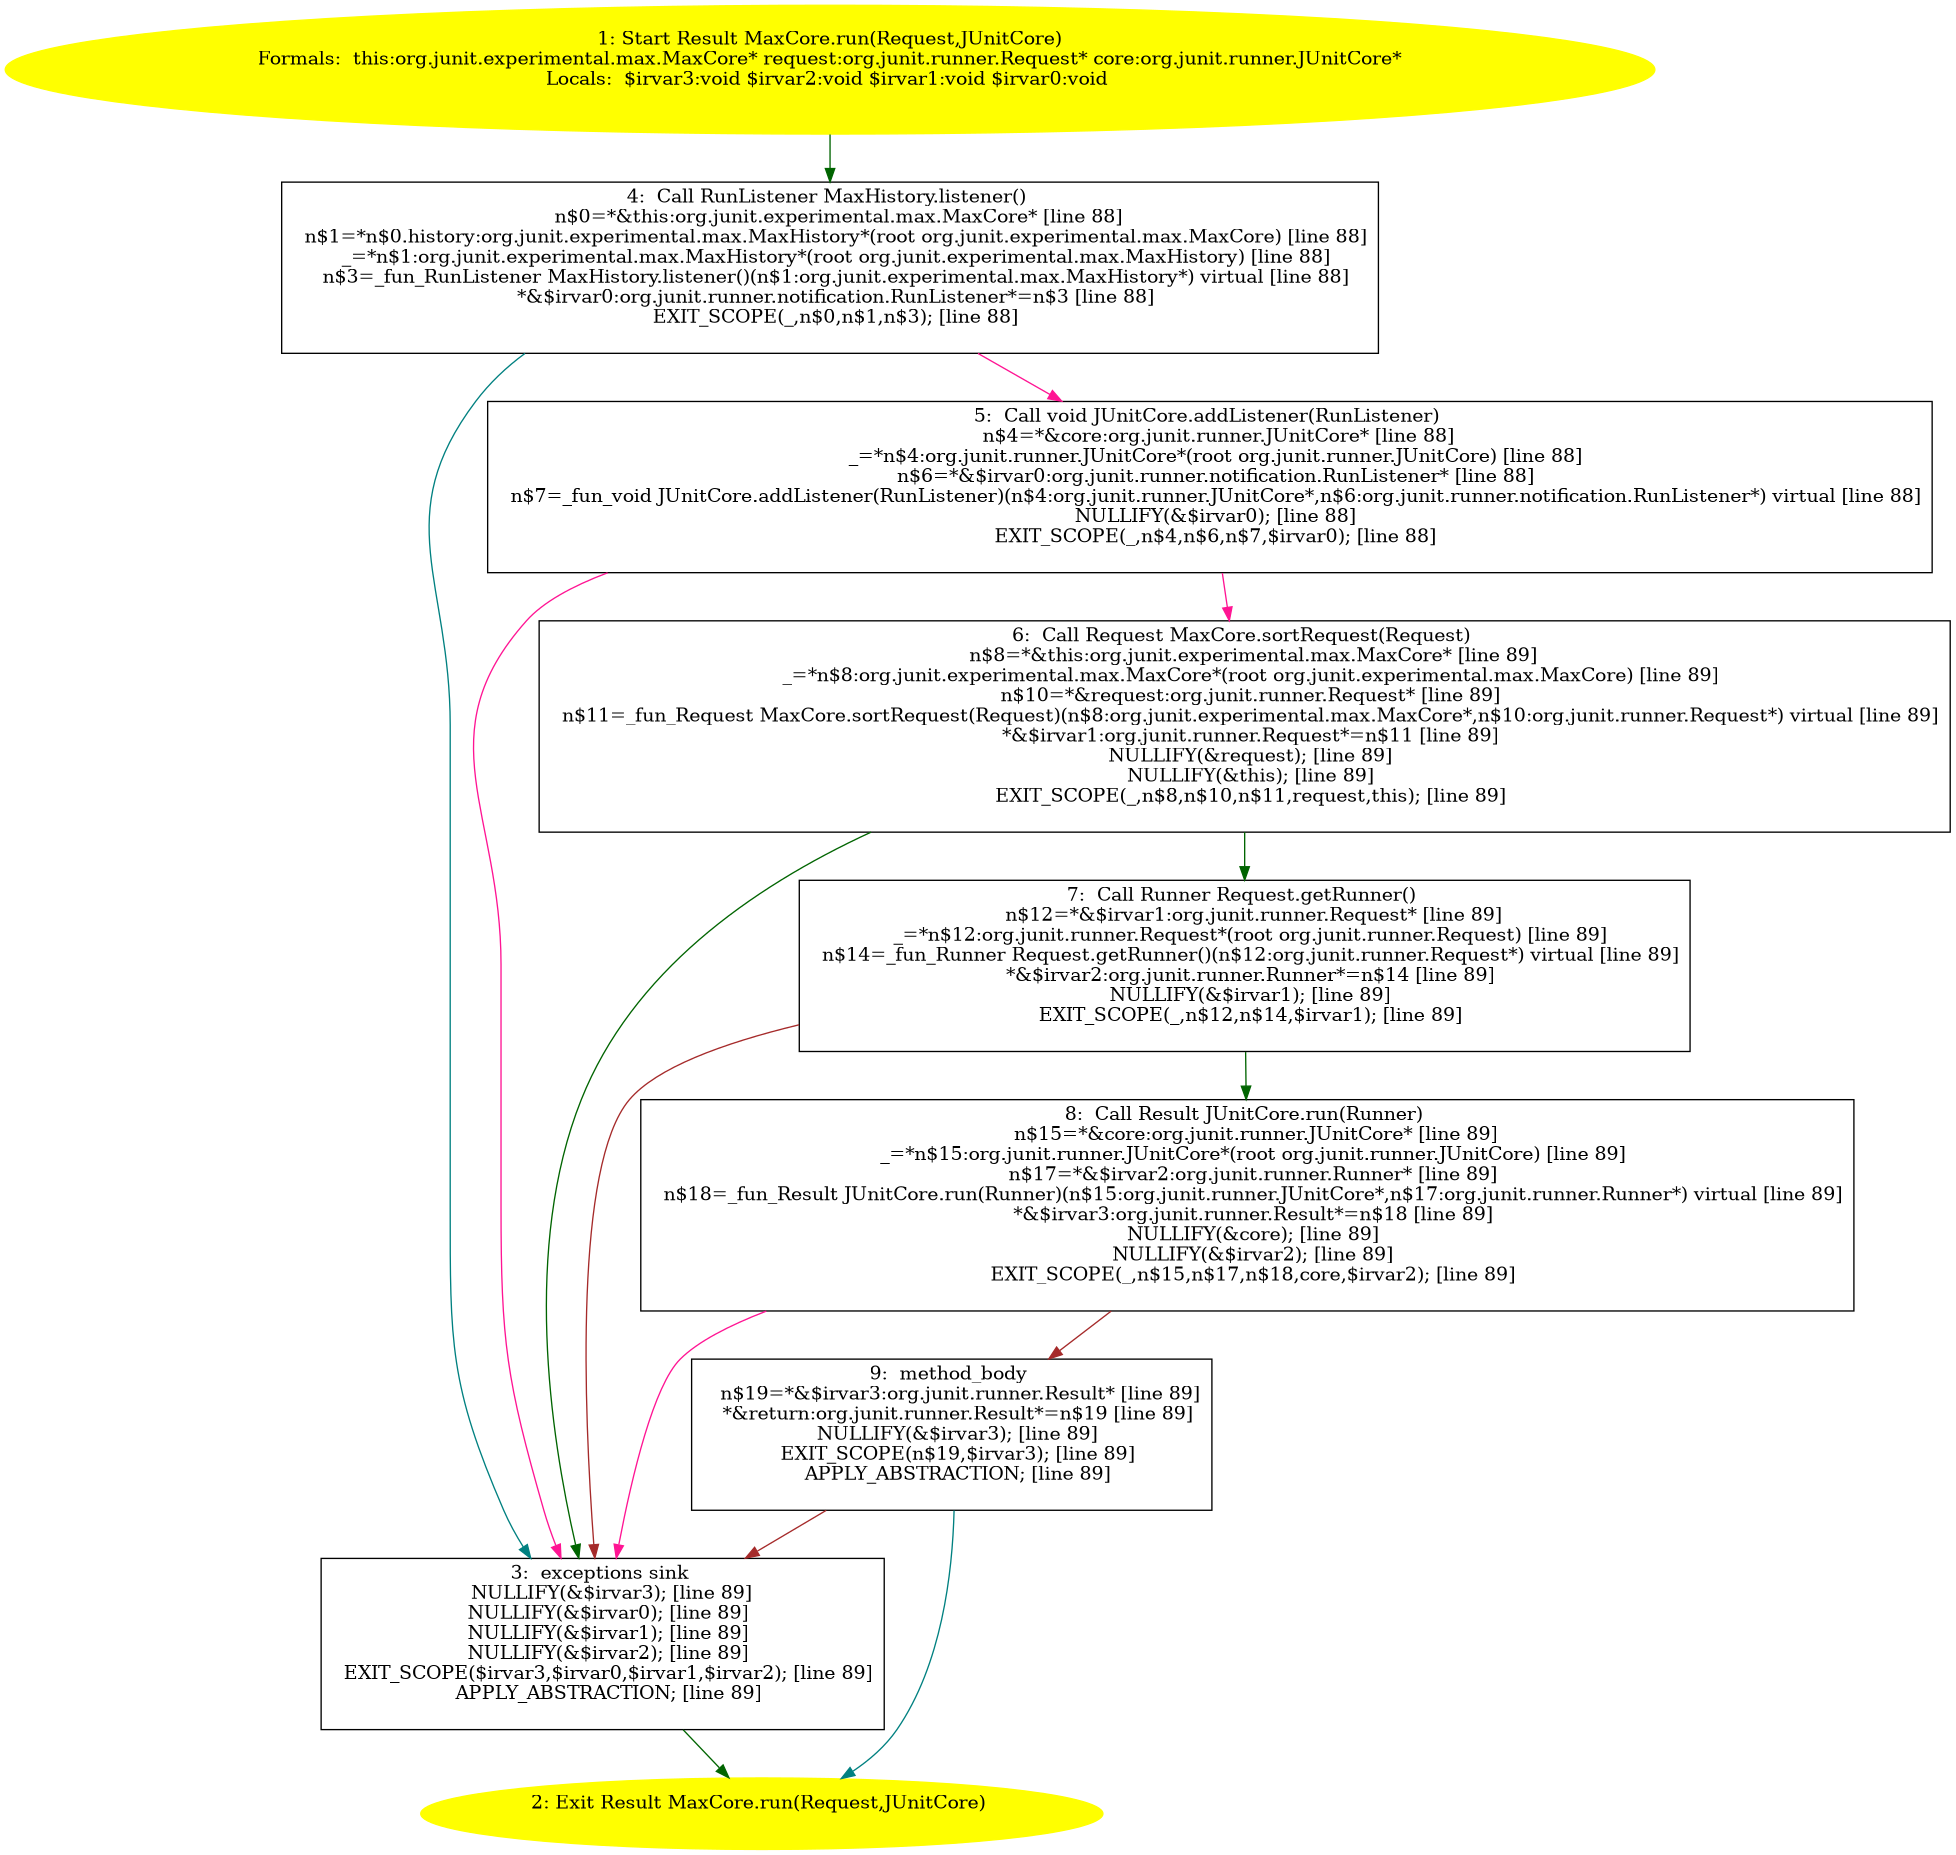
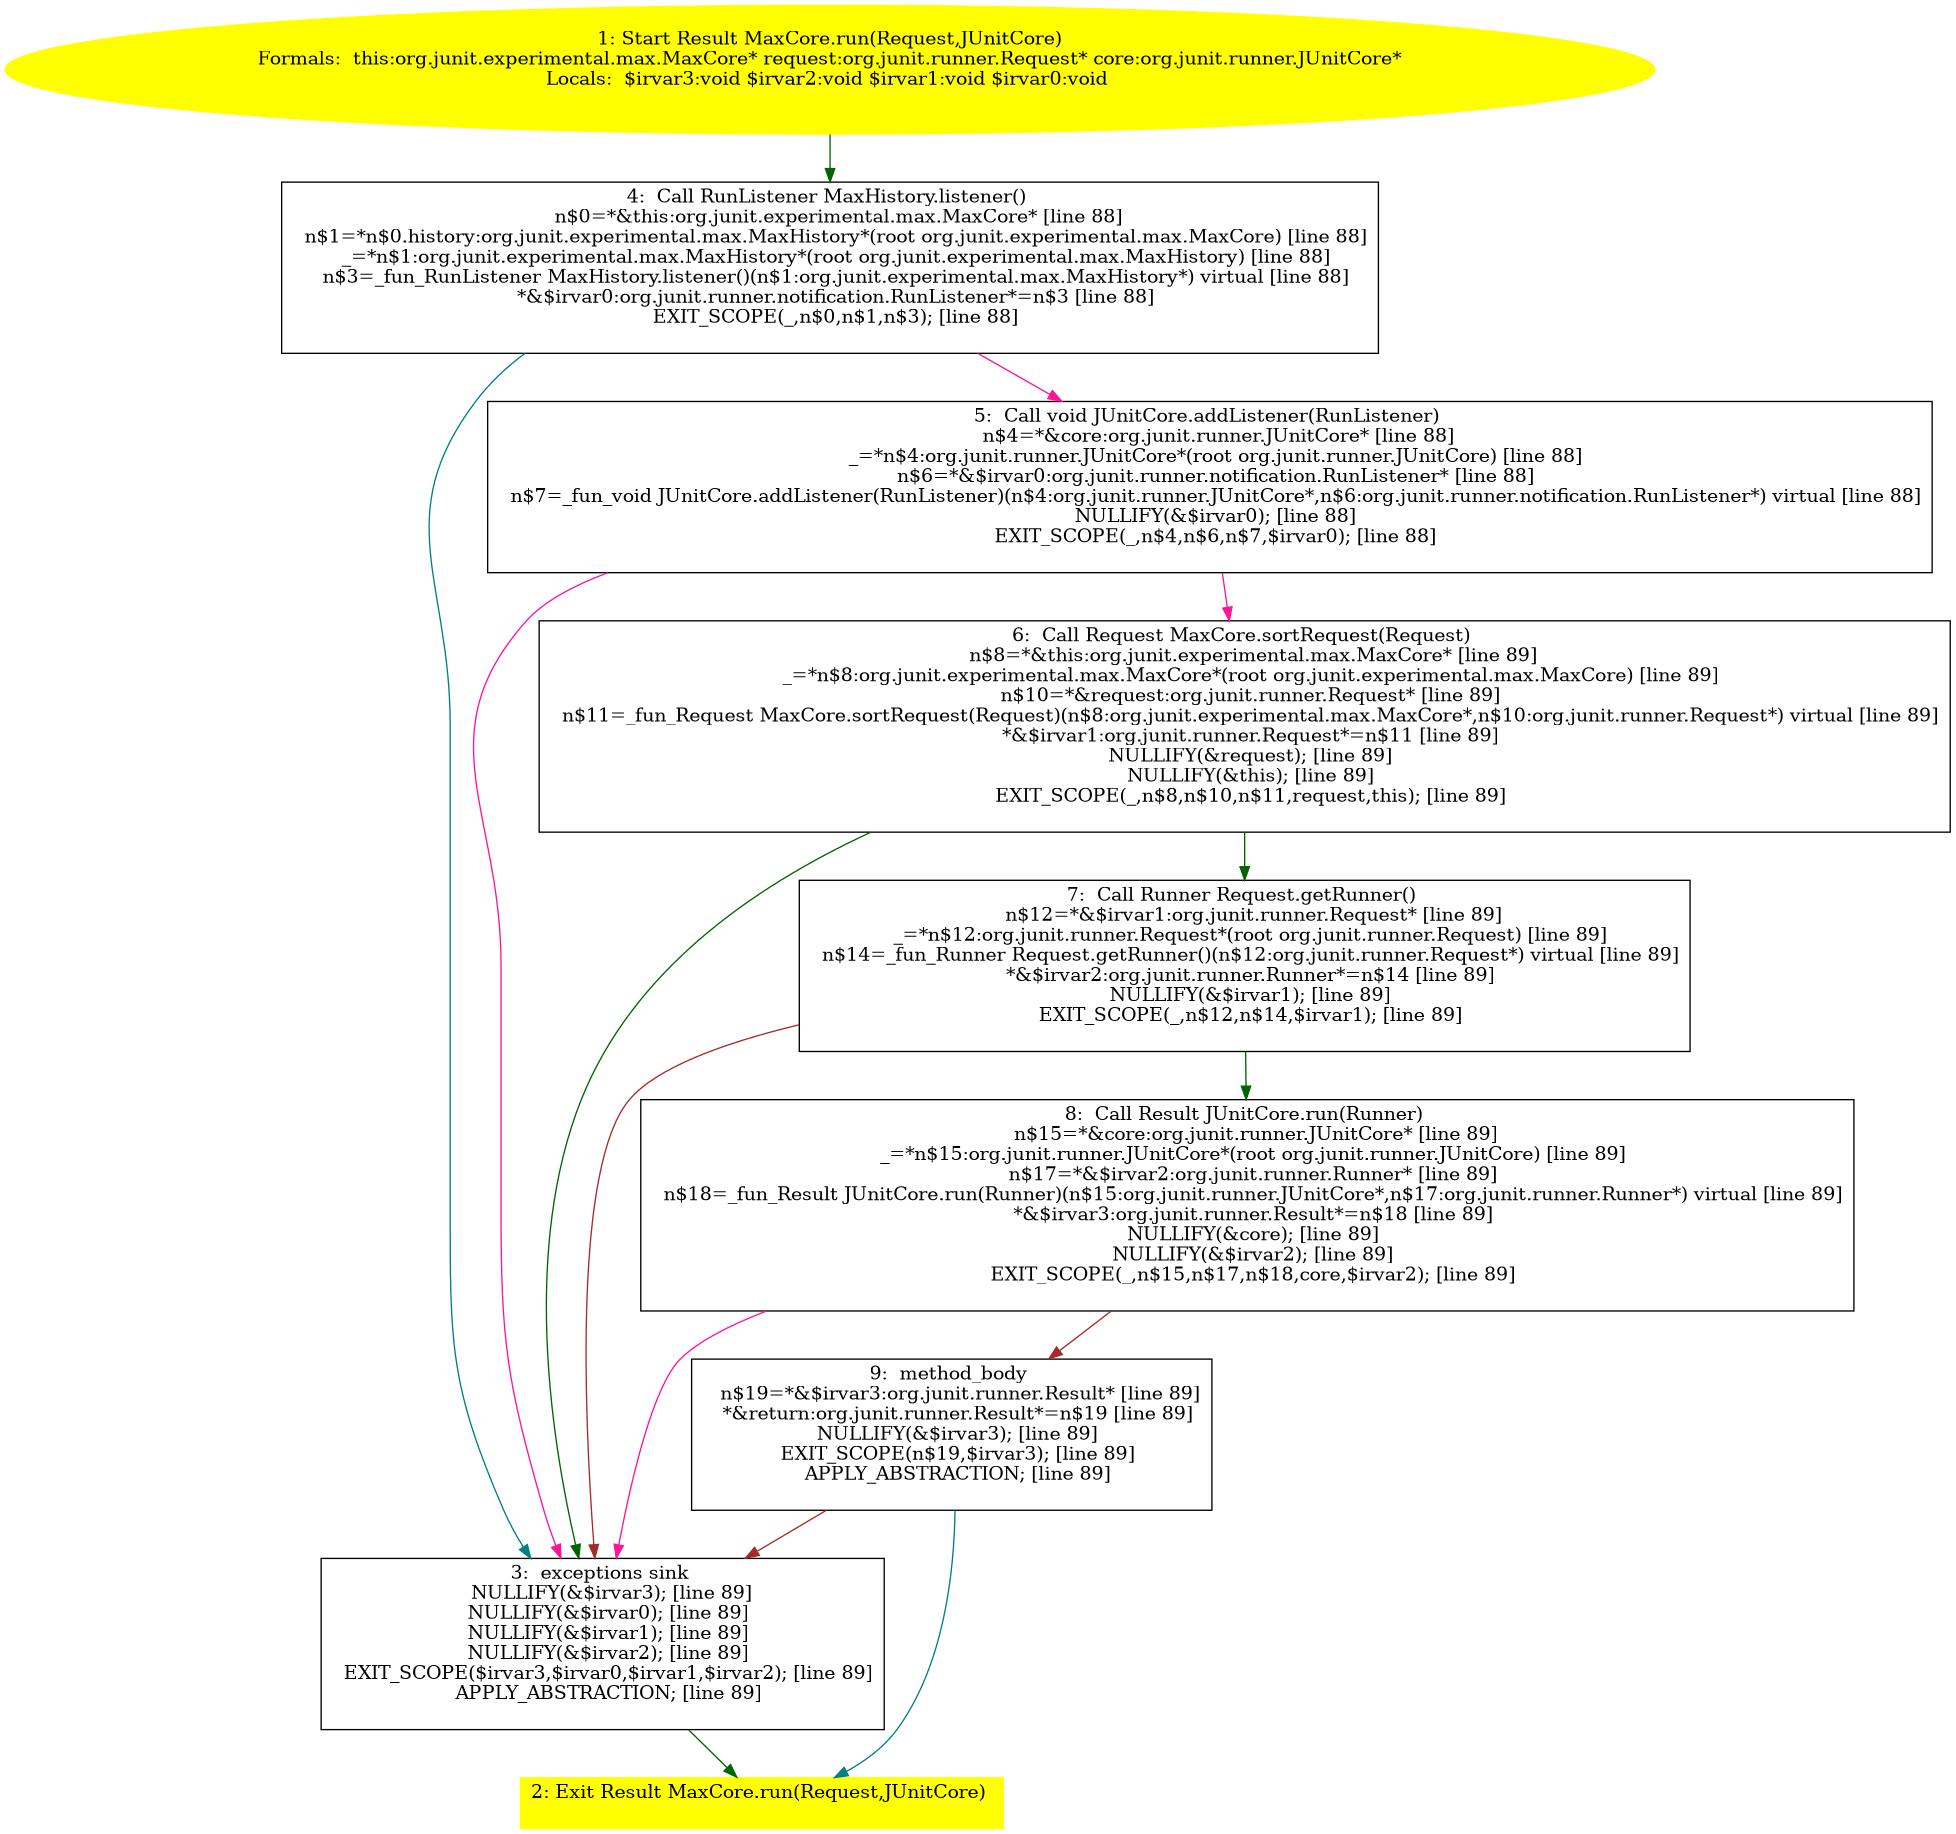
node "2: Exit Result MaxCore.run(Request,JUnitCore)": shape ellipse -> box
